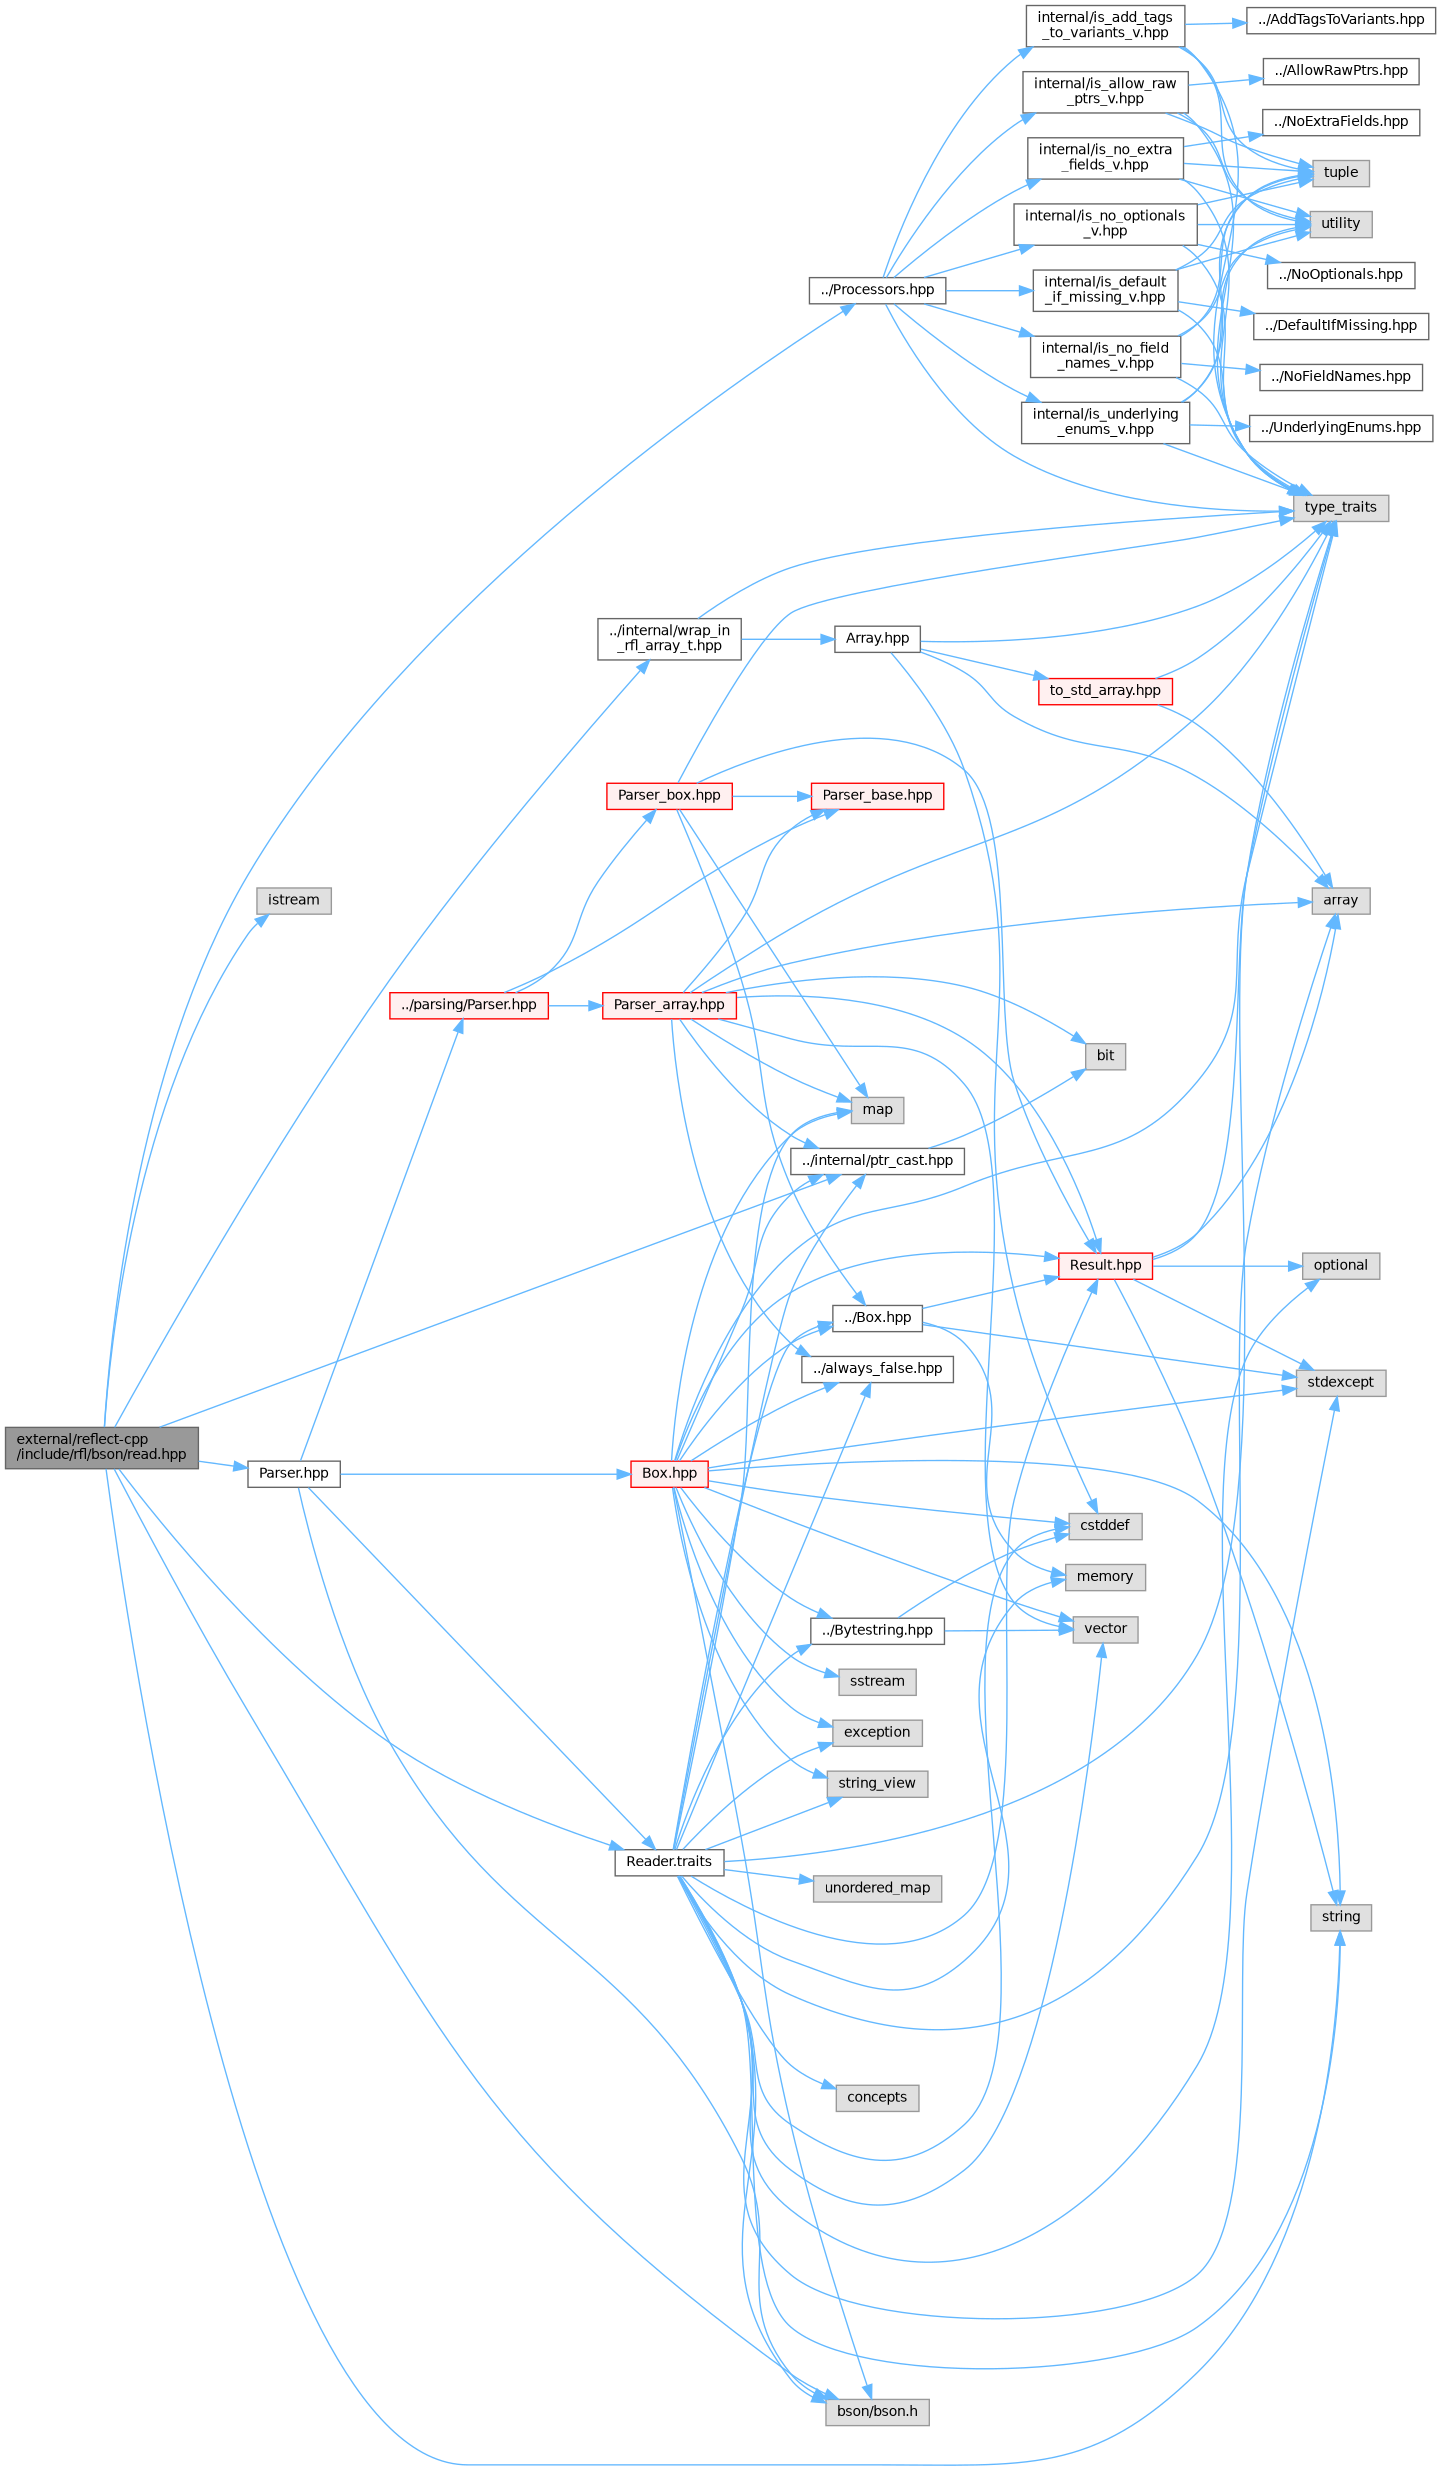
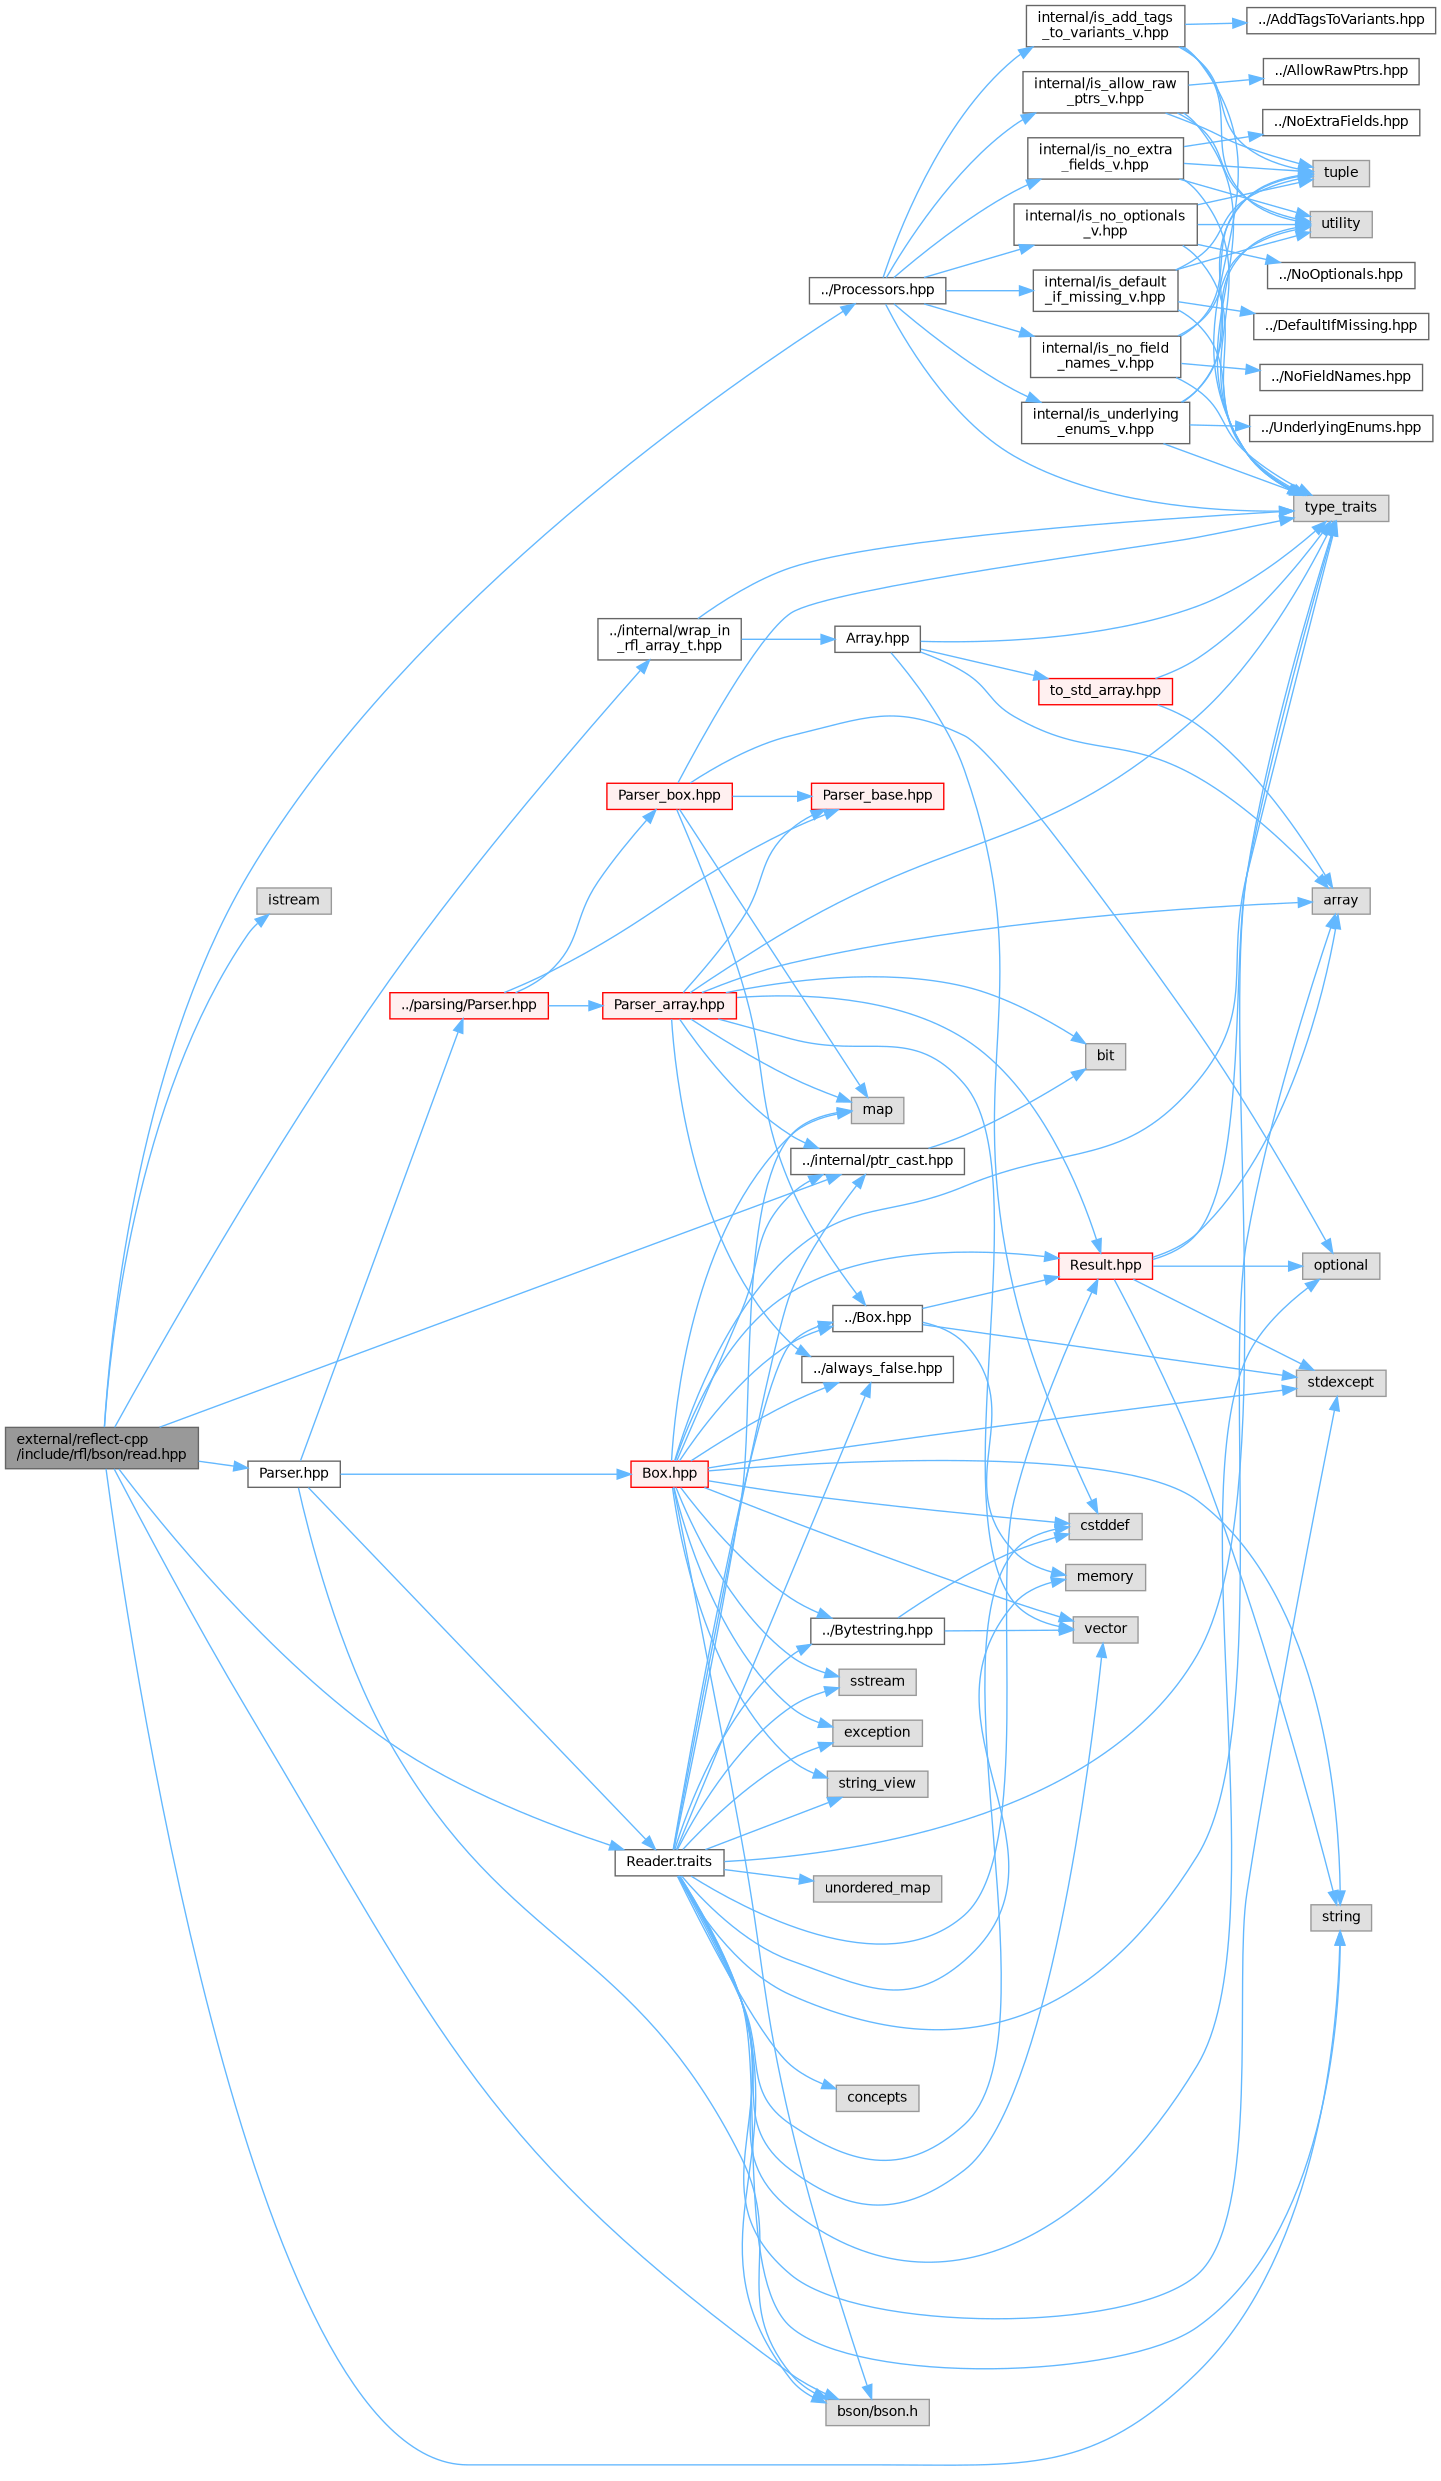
edge "Parser_box.hpp" -> "Result.hpp": now "Parser_box.hpp" -> "optional"
edge "Reader.traits" -> "sstream": added
